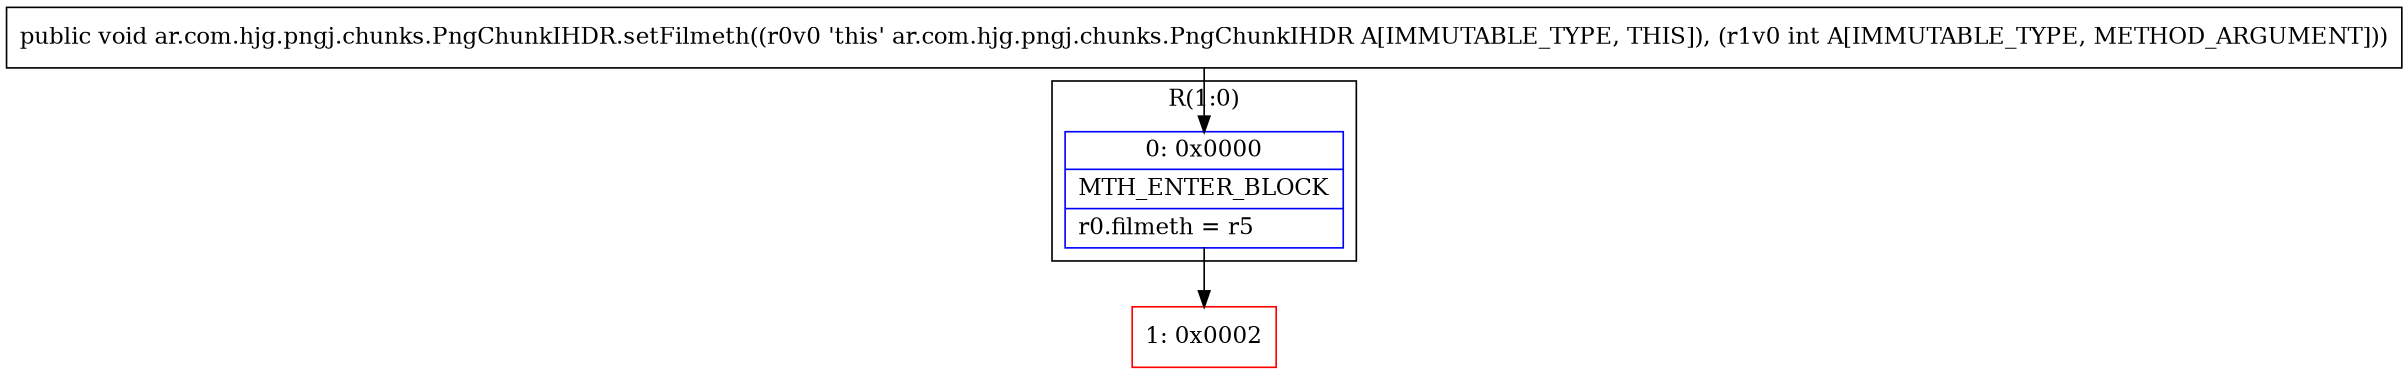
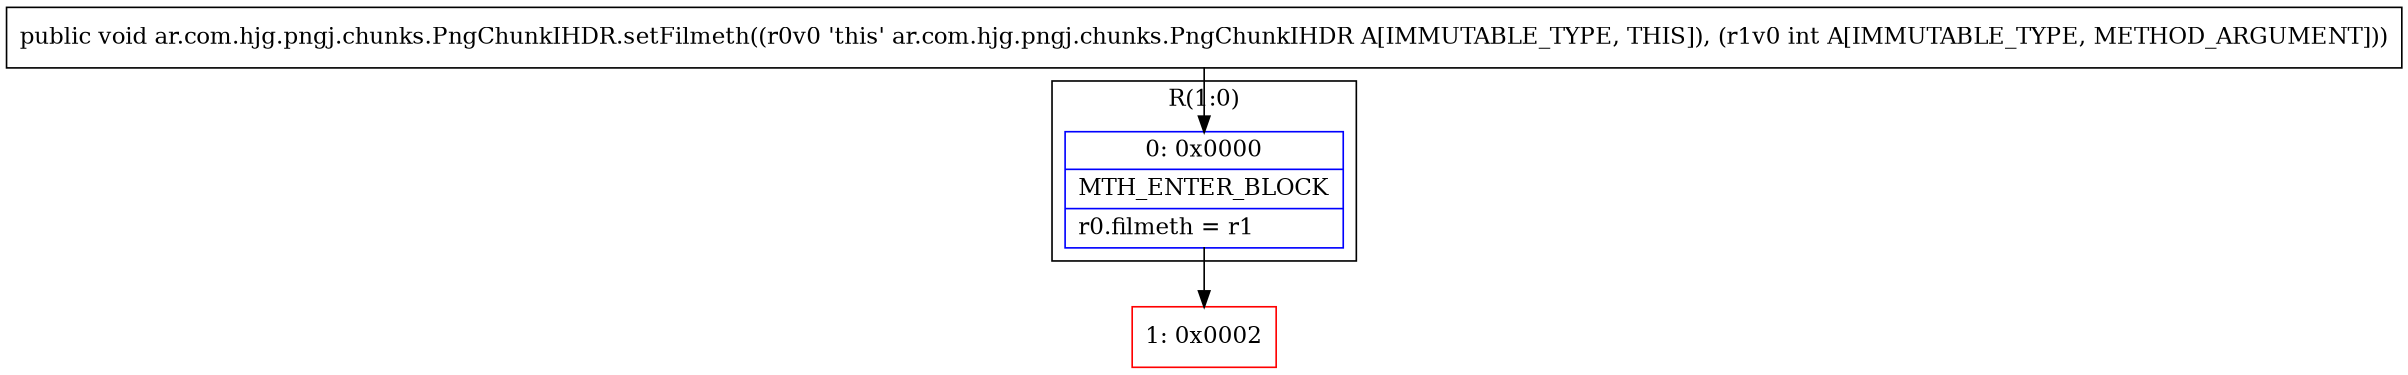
node "0: 0x0000": text "r0.filmeth = r5" -> "r0.filmeth = r1"
